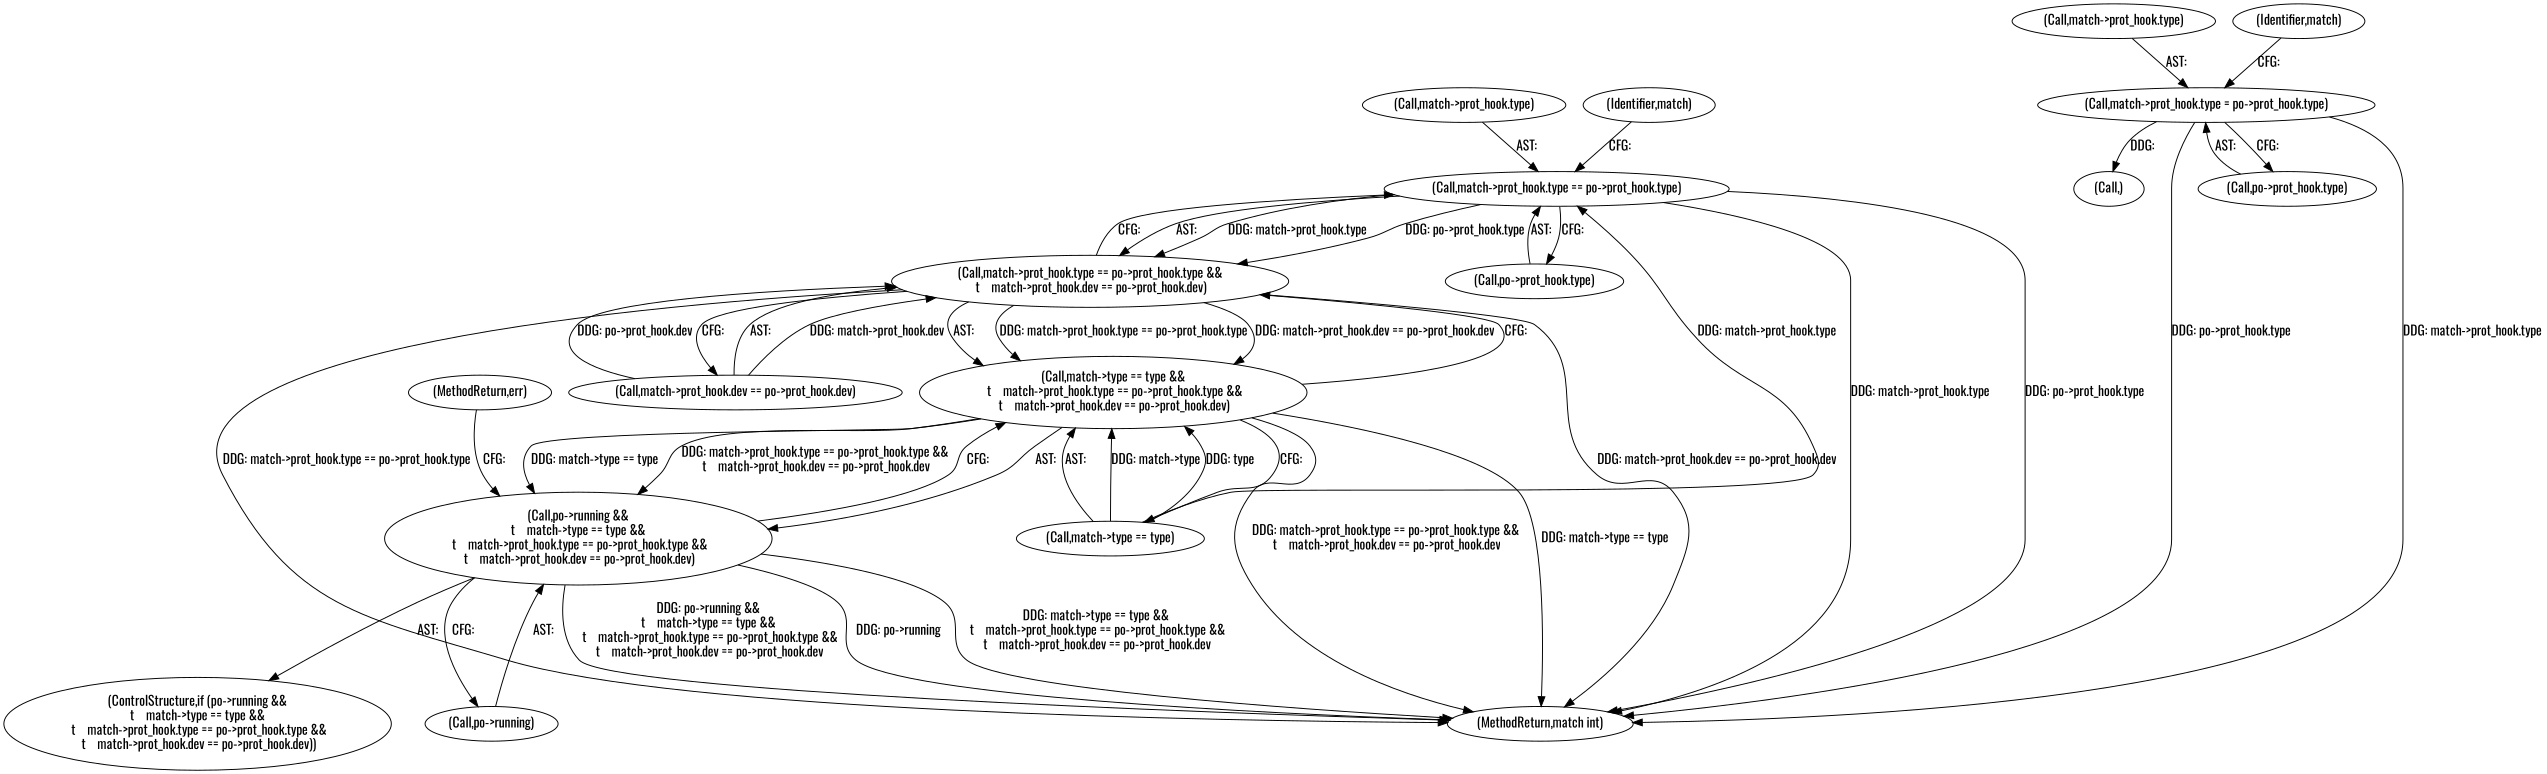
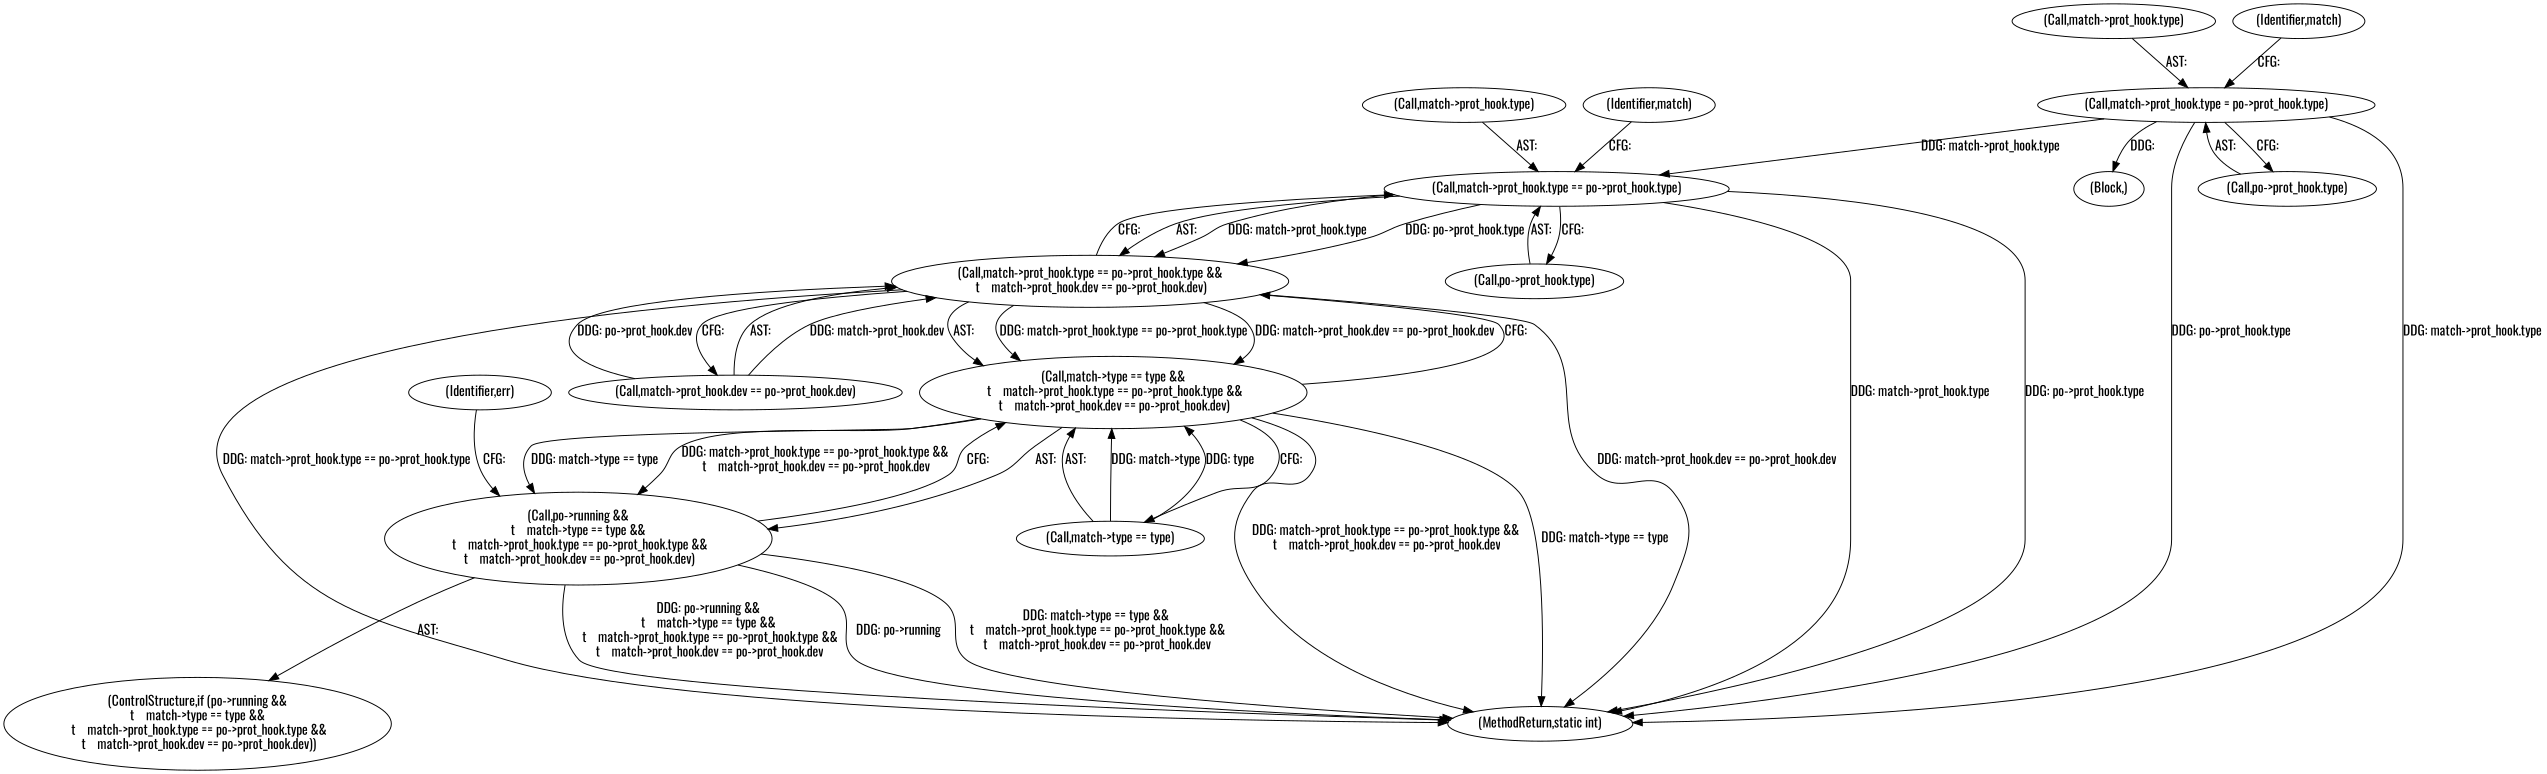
node "(Call,)": label "(Call,)" -> "(Block,)"
node "(MethodReturn,err)": label "(MethodReturn,err)" -> "(Identifier,err)"
edge "(Call,match->type == type)" -> "(Call,match->prot_hook.type == po->prot_hook.type)": now "(Call,match->prot_hook.type = po->prot_hook.type)" -> "(Call,match->prot_hook.type == po->prot_hook.type)"
node "(Call,po->running)": removed
node "(MethodReturn,match int)": label "(MethodReturn,match int)" -> "(MethodReturn,static int)"
